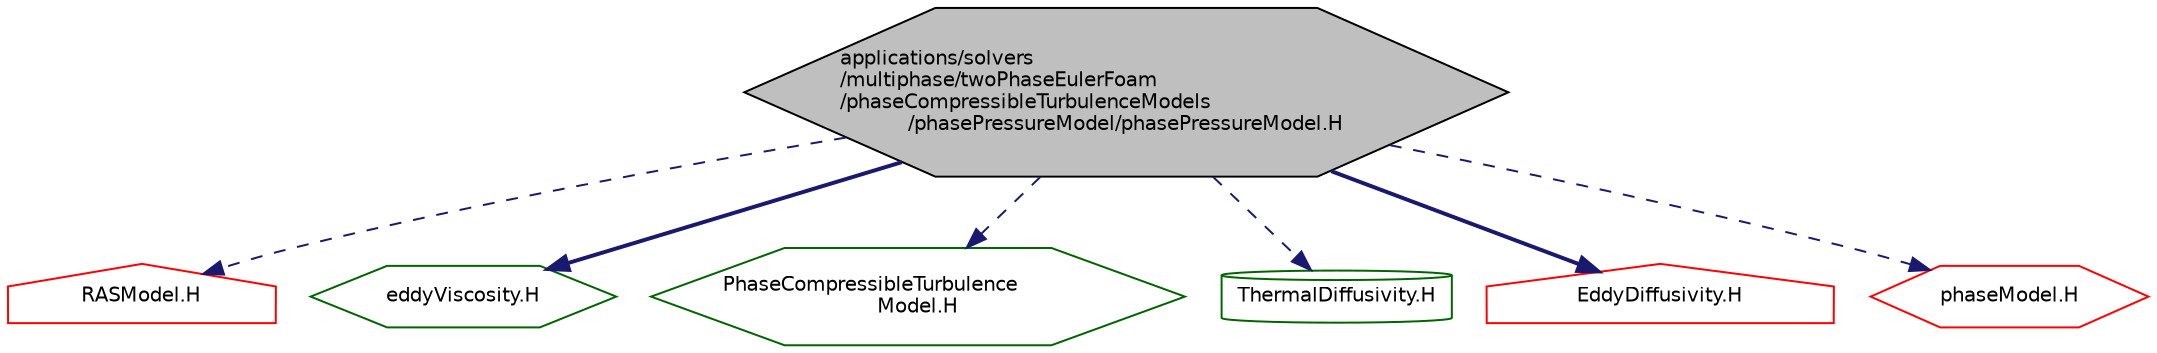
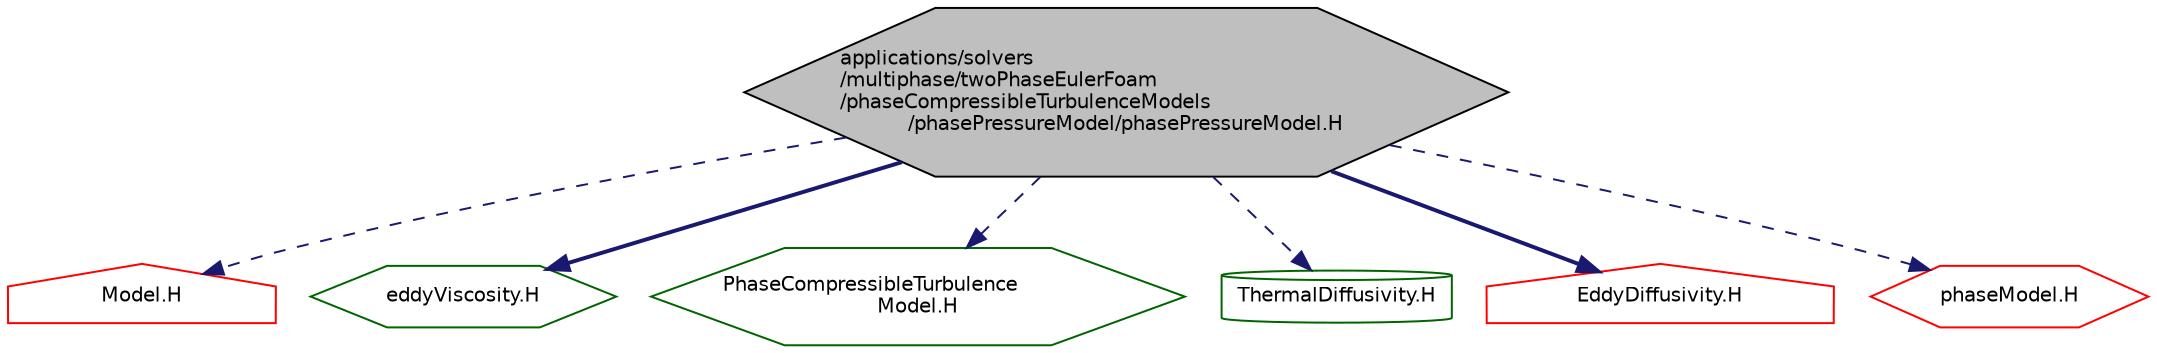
node "RASModel.H": label "RASModel.H" -> "Model.H"
